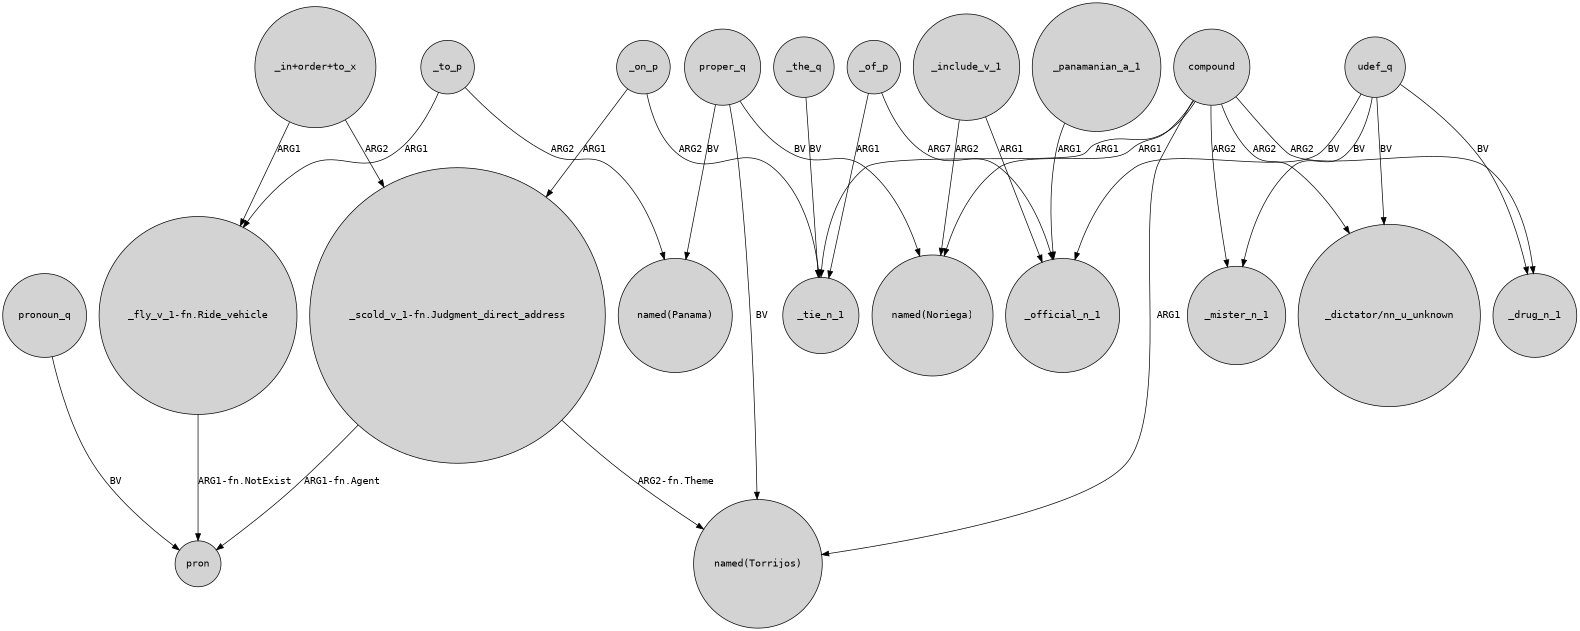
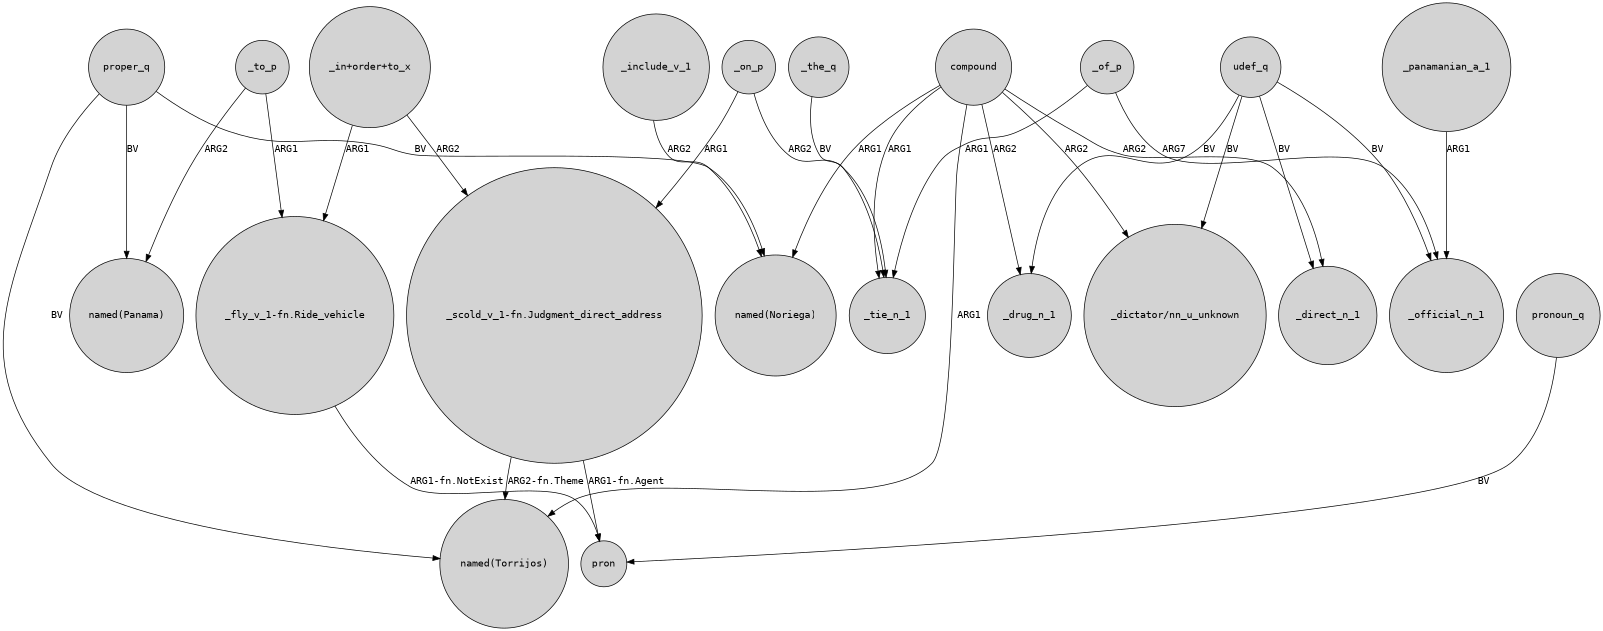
edge "_include_v_1" -> "_official_n_1": removed, label "ARG1"
node "_mister_n_1": label "_mister_n_1" -> "_direct_n_1"
